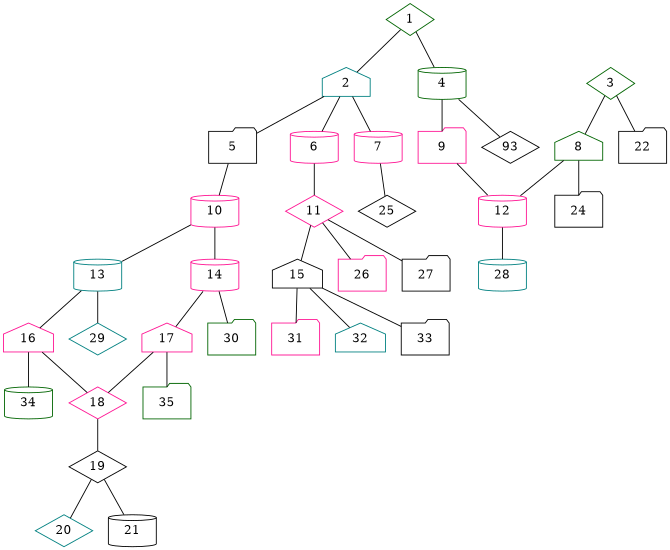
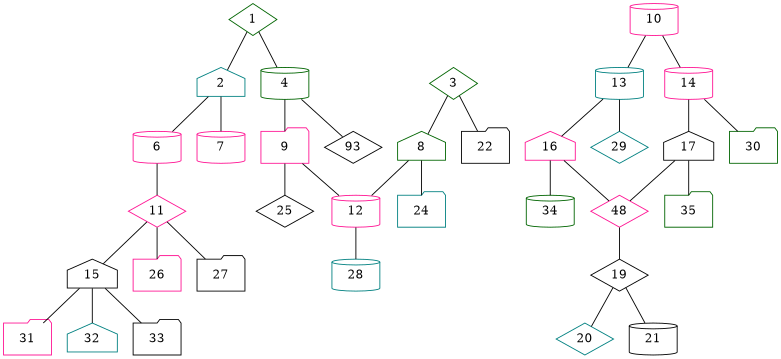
node "5": removed
edge "7" -- "25": now "9" -- "25"
node "24": color black -> teal
node "17": color deeppink -> black
node "18": label "18" -> "48"
